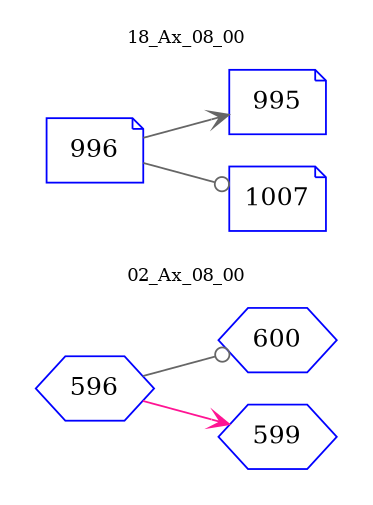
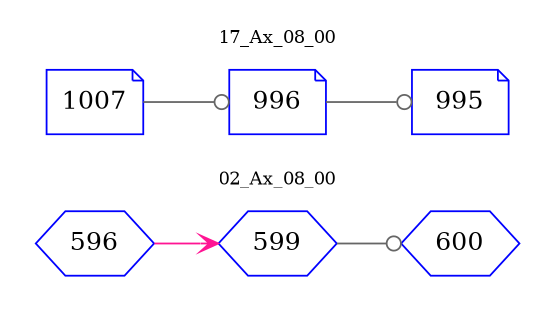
cluster "18_Ax_08_00": label "18_Ax_08_00" -> "17_Ax_08_00"
edge "996" -> "995": arrowhead vee -> odot
edge "996" -> "1007": reversed
edge "596" -> "600": now "599" -> "600"
